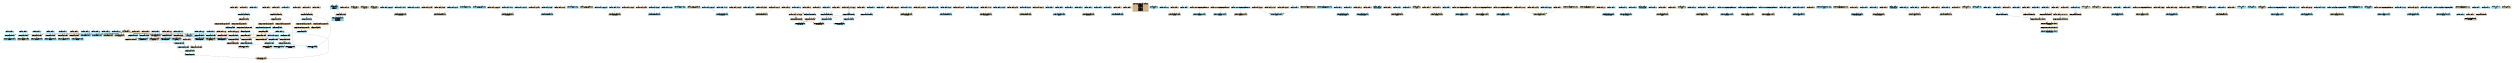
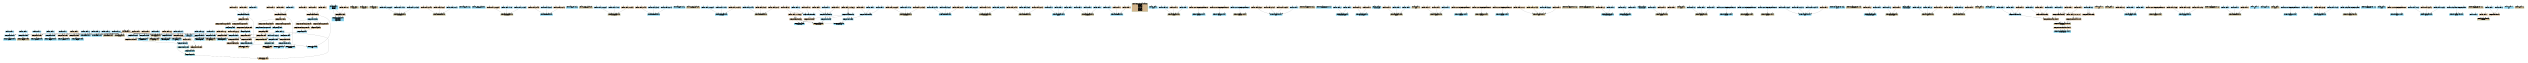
node "VFXValue`1 Float (0.01334118)": added
